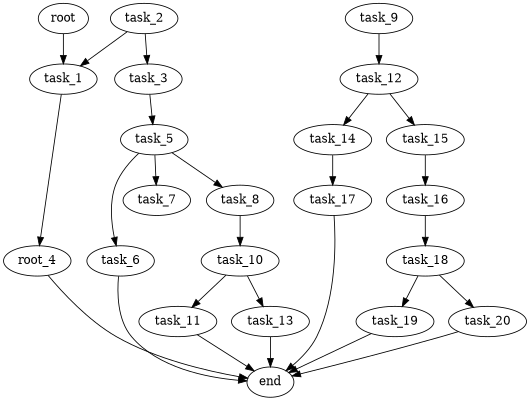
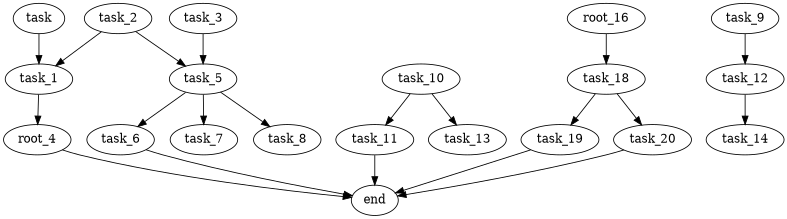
node "root": label "root" -> "task"
edge "task_2" -> "task_3": now "task_2" -> "task_5"
node "task_15": removed
node "task_17": removed
node "task_16": label "task_16" -> "root_16"
edge "task_8" -> "task_10": removed
edge "task_13" -> "end": removed
